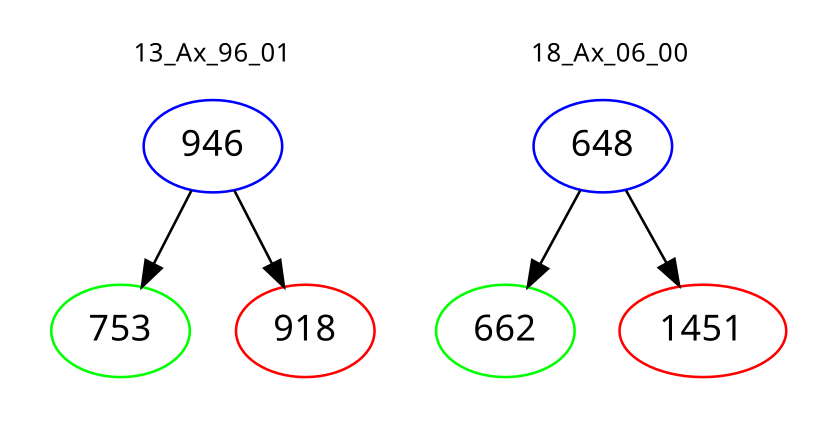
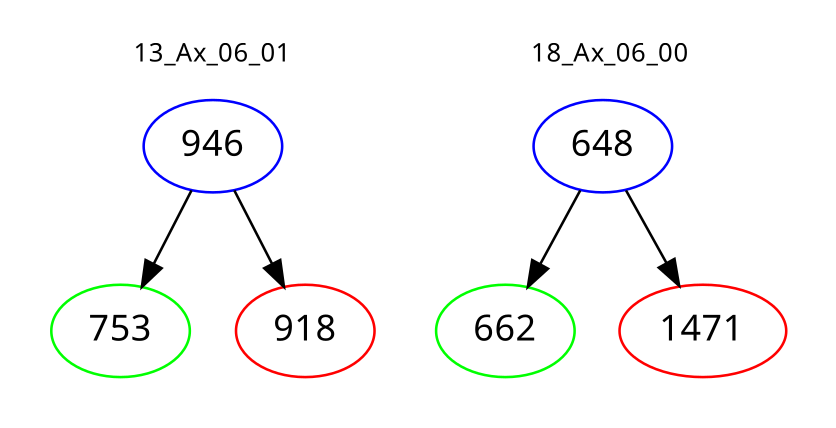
cluster "13_Ax_96_01": label "13_Ax_96_01" -> "13_Ax_06_01"
node "1451": label "1451" -> "1471"
